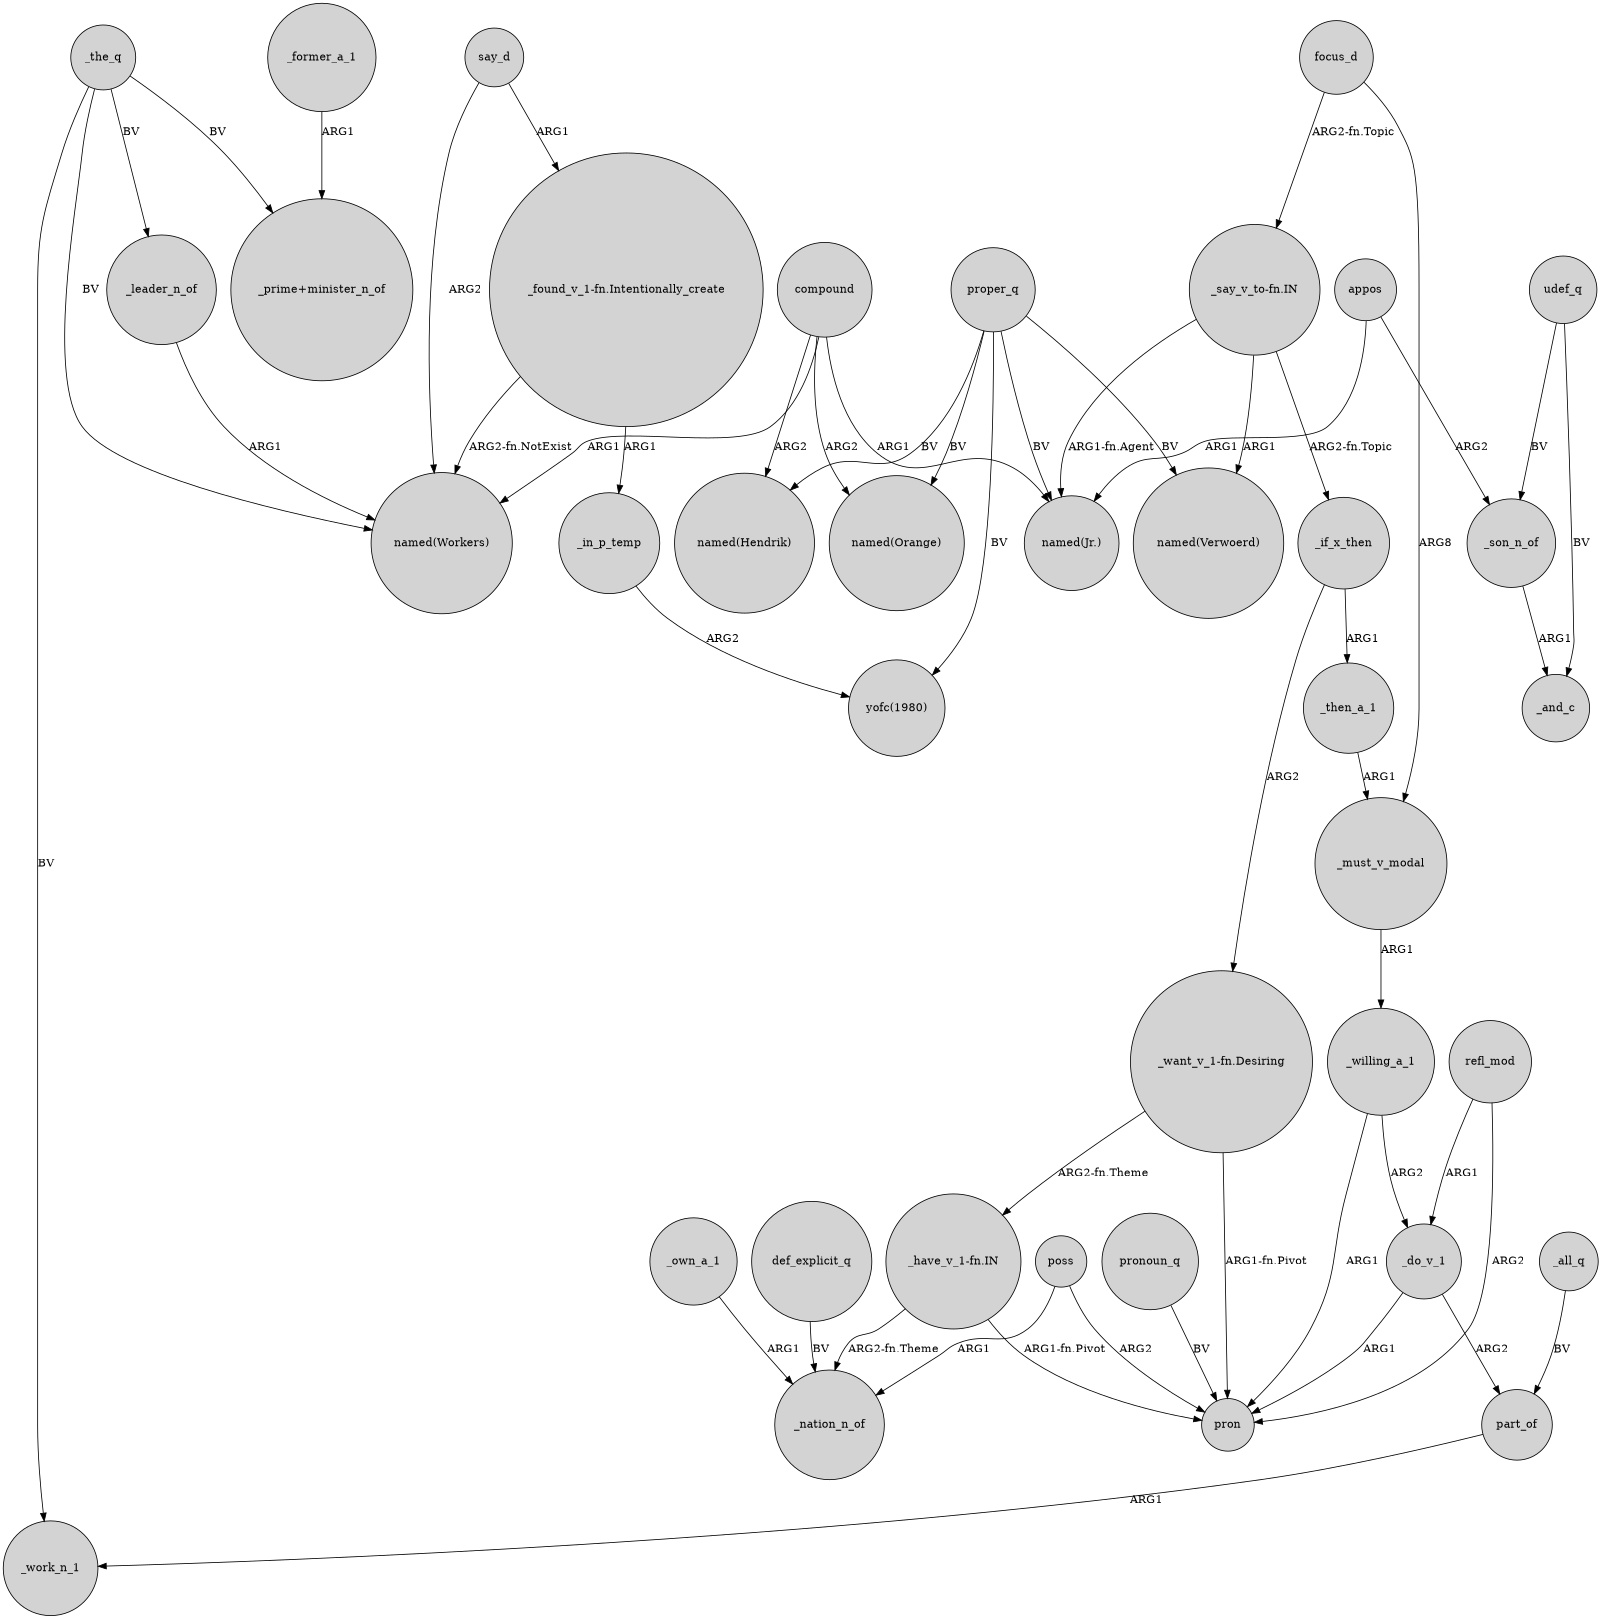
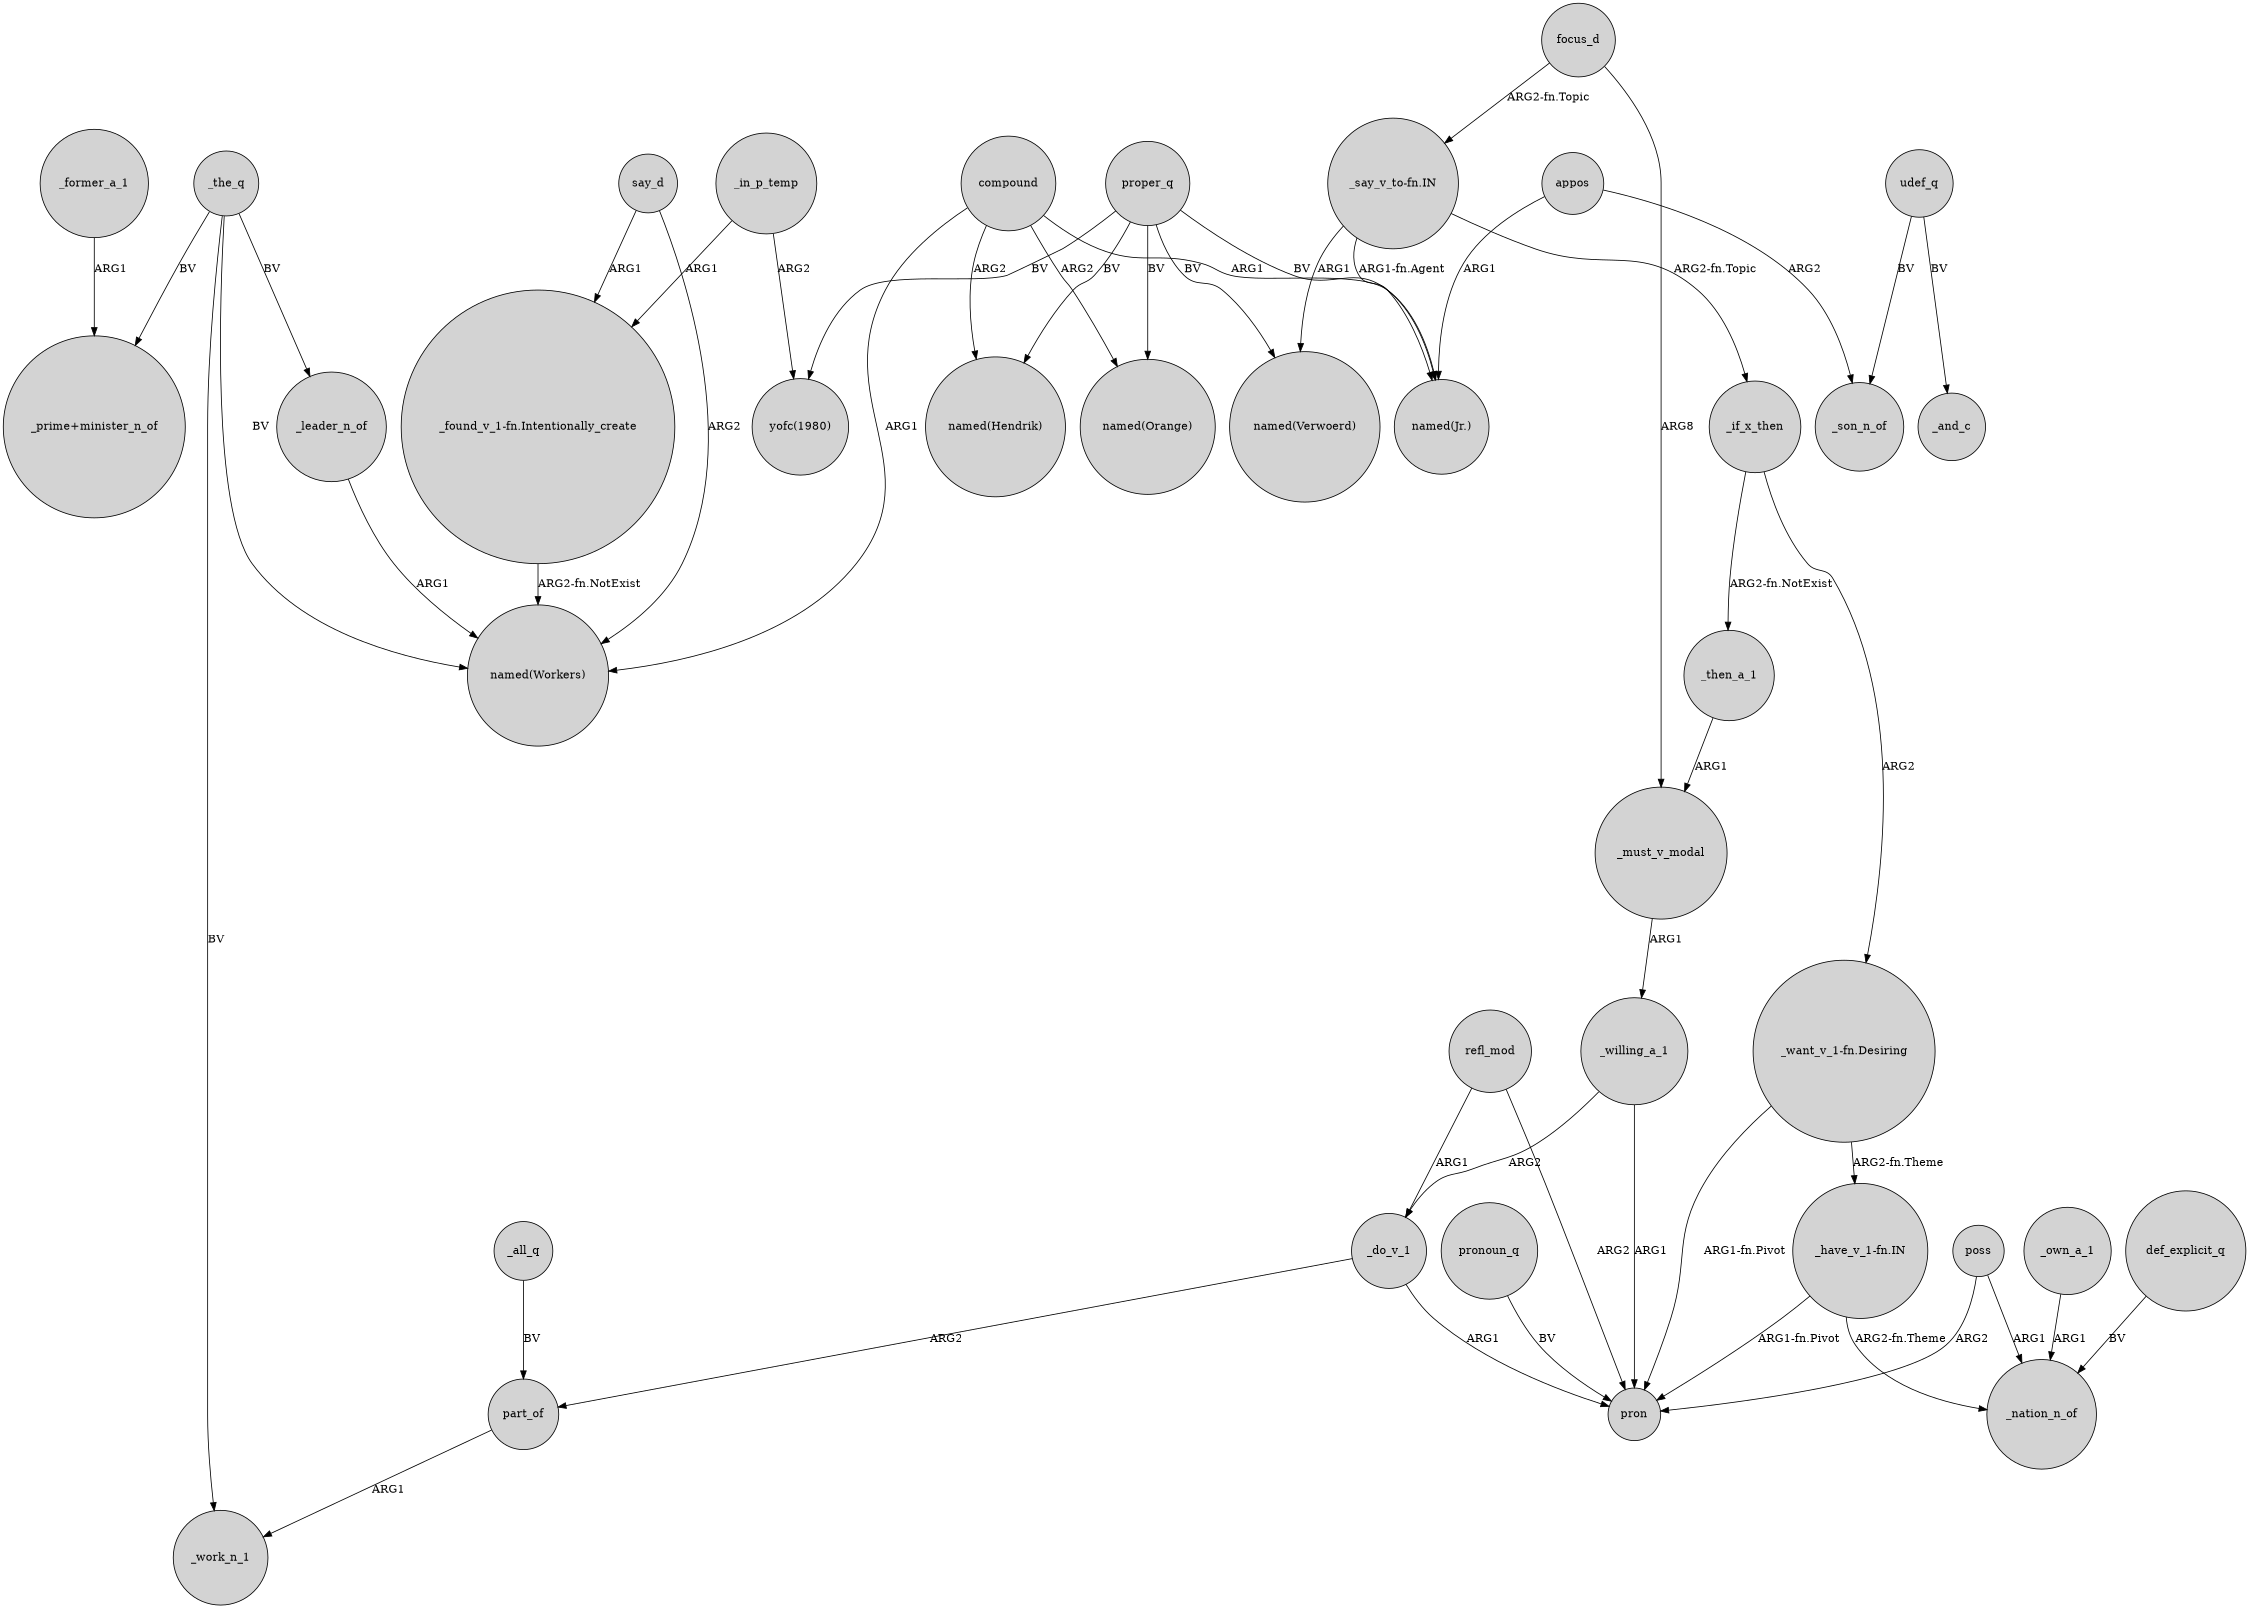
edge "_found_v_1-fn.Intentionally_create" -> "_in_p_temp": reversed
edge "_son_n_of" -> "_and_c": removed, label "ARG1"
edge "_if_x_then" -> "_then_a_1": label "ARG1" -> "ARG2-fn.NotExist"
